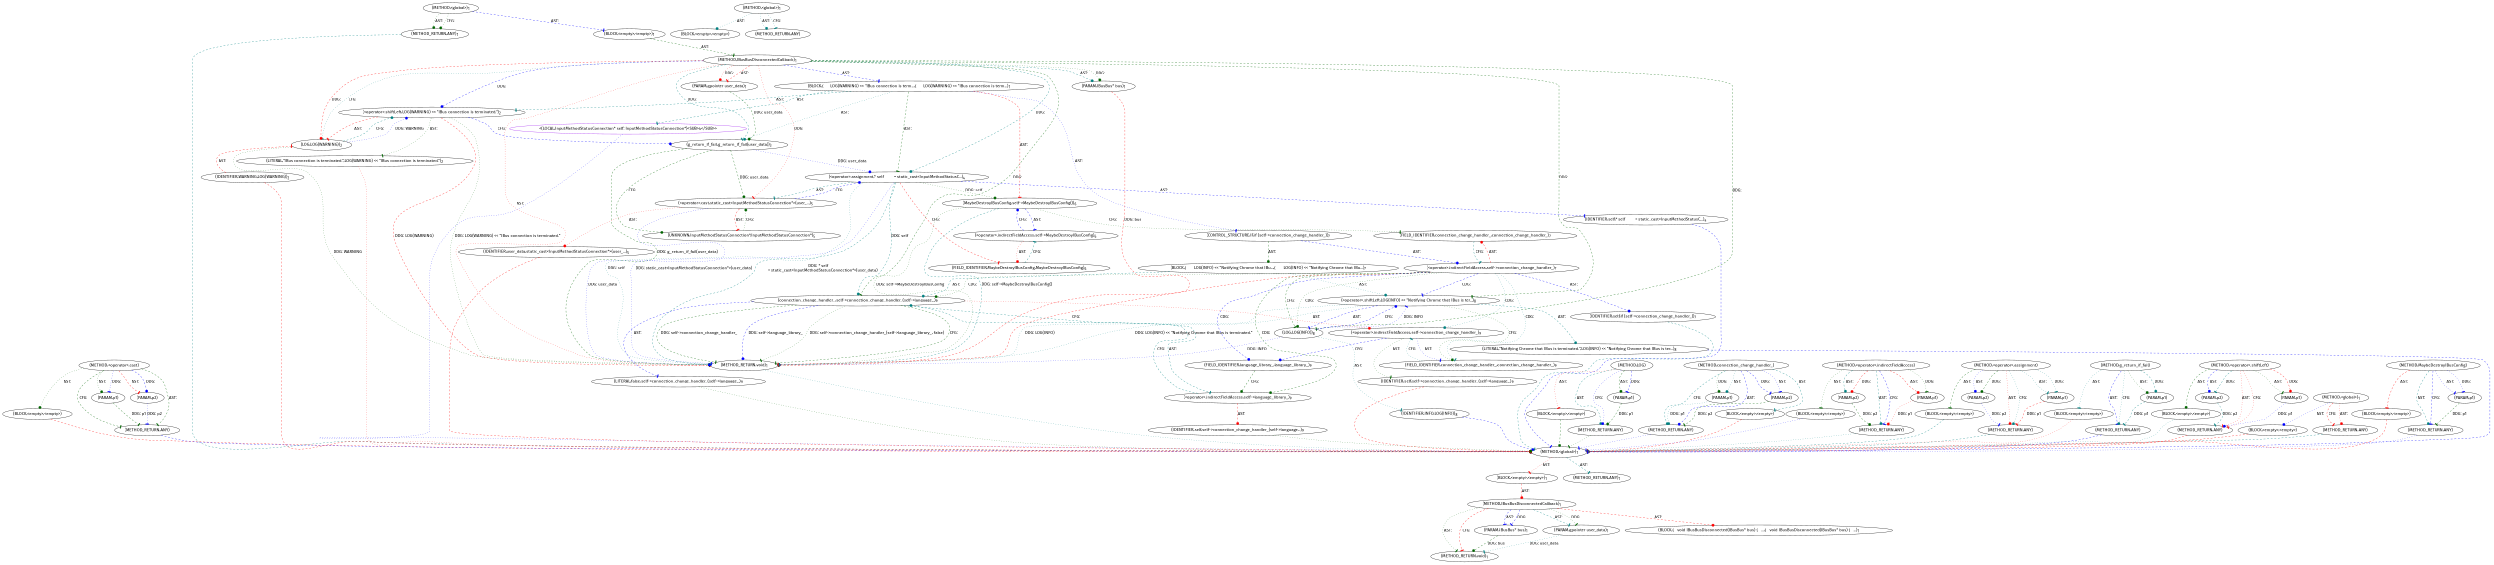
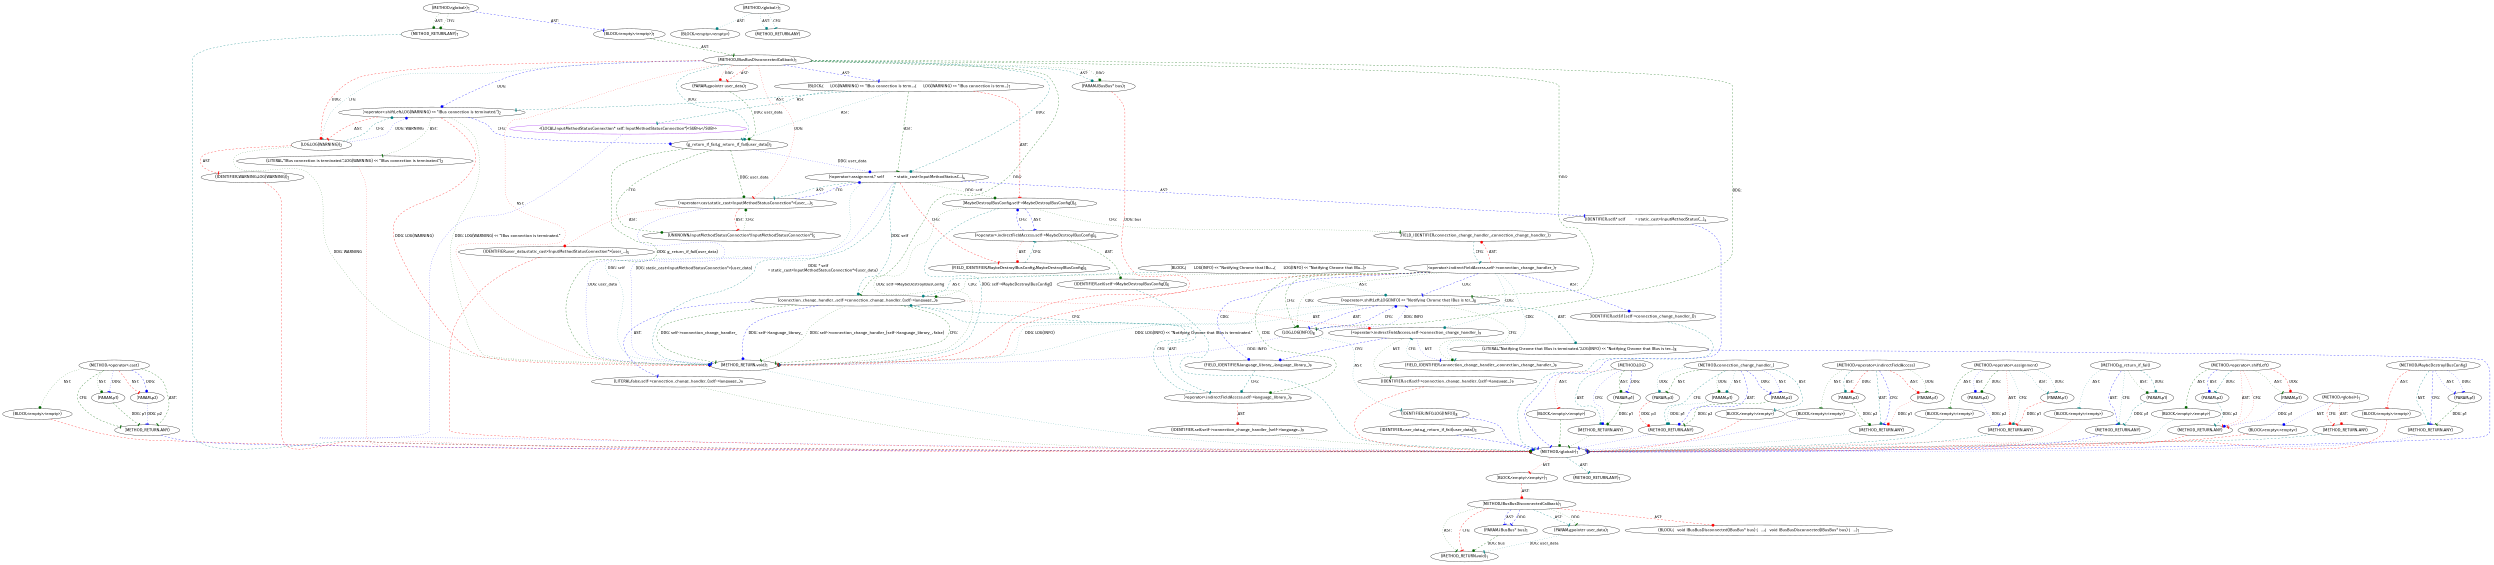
edge "(IDENTIFIER,WARNING,LOG(WARNING))" -> "(LOG,LOG(WARNING))": reversed
node "(CONTROL_STRUCTURE,IF,if (self->connection_change_handler_))": removed
node "(IDENTIFIER,self,self->MaybeDestroyIBusConfig())": added
edge "(FIELD_IDENTIFIER,language_library_,language_library_)" -> "(<operator>.indirectFieldAccess,self->language_library_)": color darkgreen -> teal
node "(PARAM,p3)": added
node "(IDENTIFIER,user_data,g_return_if_fail(user_data))": added
